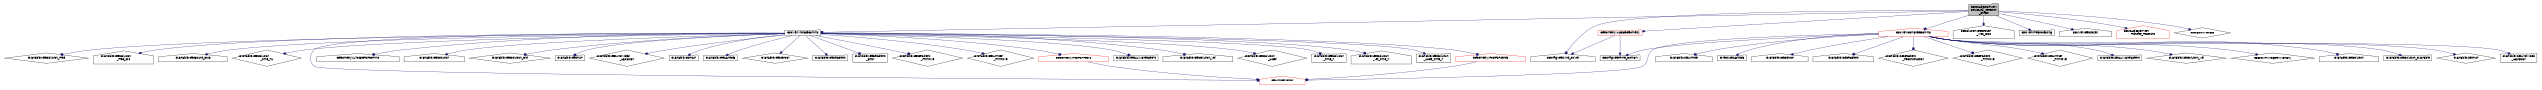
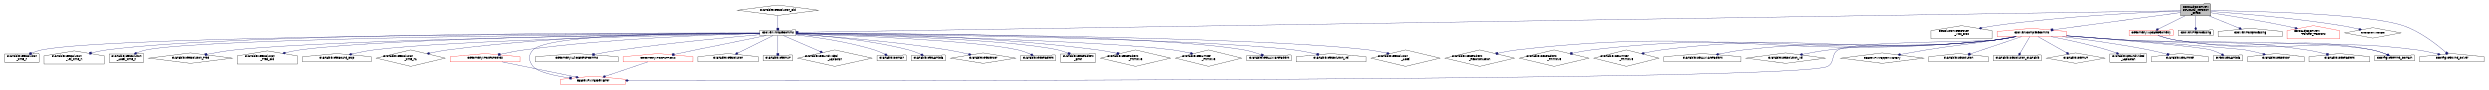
node "CSolver::GetFrozen": label "CSolver::GetFrozen" -> "CSolver::Postprocessing"
edge "CSolver::InitiateComms" -> "CVariable::GetSolution_Old": reversed
node "CVariable::SetAuxVarGradient": shape folder -> house
node "SetLimiter::Error": label "SetLimiter::Error" -> "CBaseMPIWrapper::Error"
